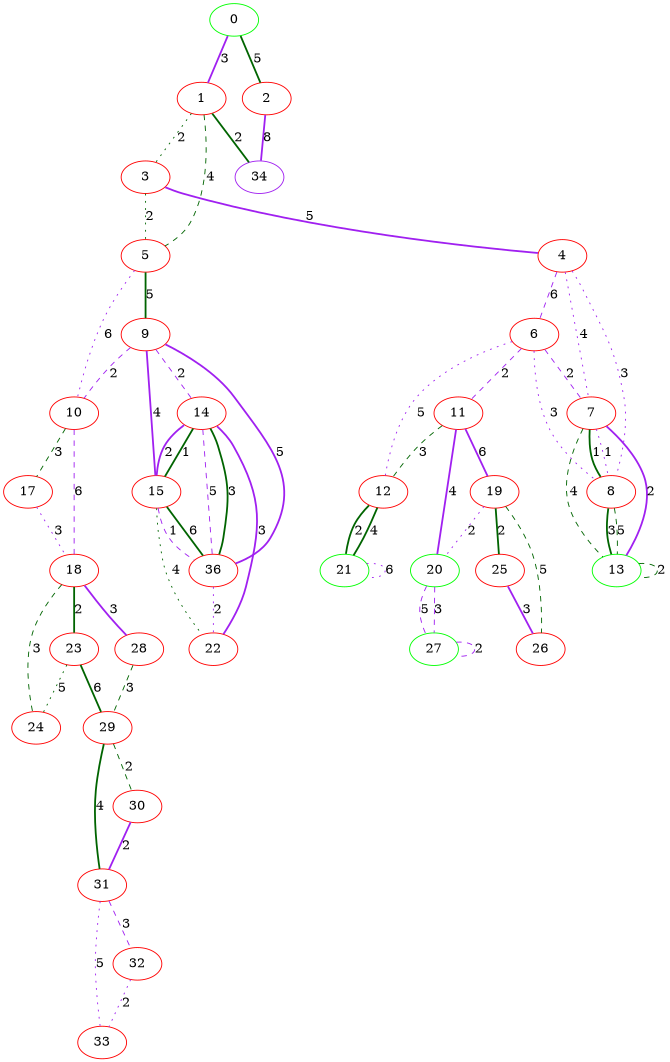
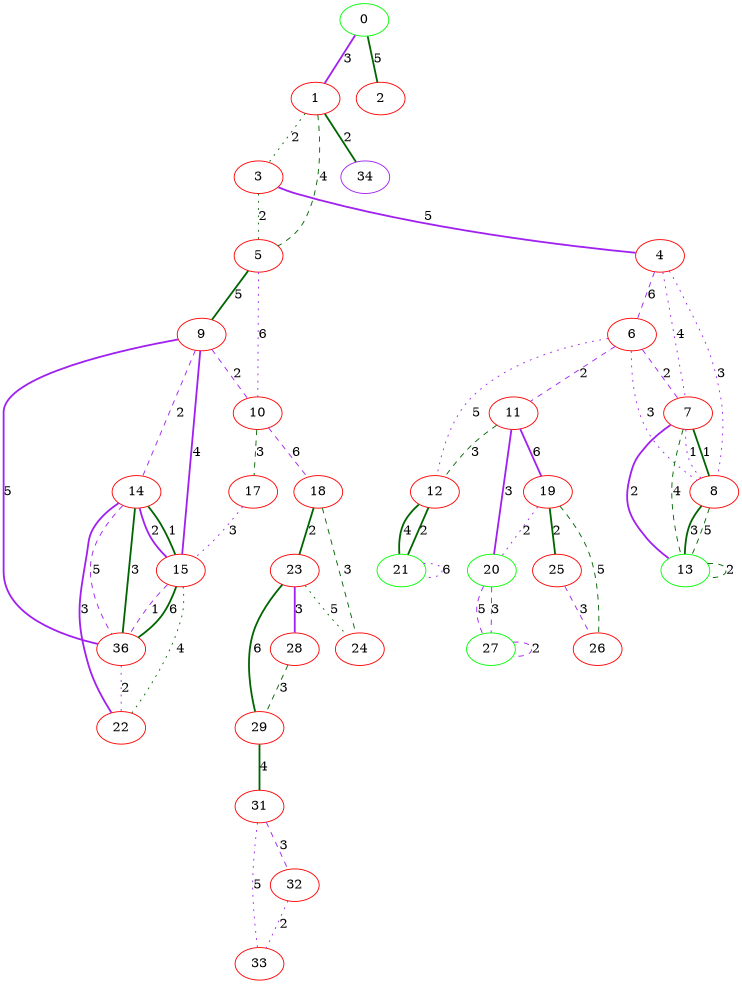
edge "2" -- "34": removed, label "8"
edge "11" -- "20": label "4" -> "3"
edge "17" -- "18": now "17" -- "15"
edge "25" -- "26": style bold -> dashed
edge "18" -- "28": now "23" -- "28"
node "30": removed
